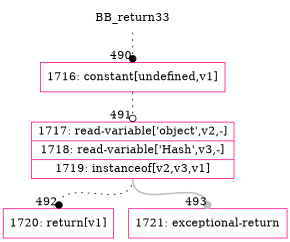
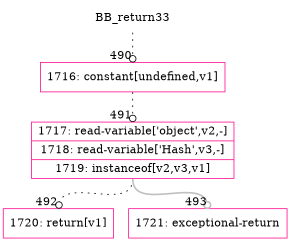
edge "BB_return33" -> "1716: constant[undefined,v1]": arrowhead dot -> odot
edge "1717: read-variable['object',v2,-]" -> "1720: return[v1]": arrowhead dot -> odot
edge "1717: read-variable['object',v2,-]" -> "1721: exceptional-return": arrowhead dot -> odot
